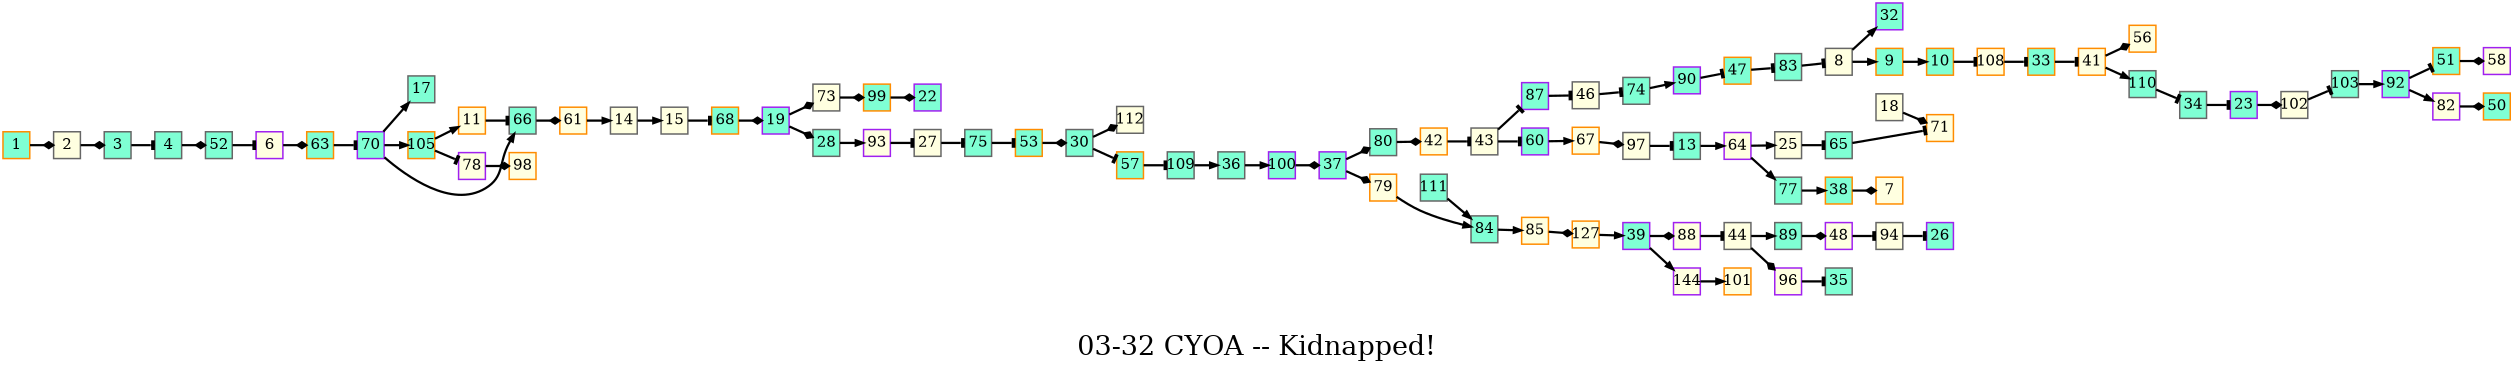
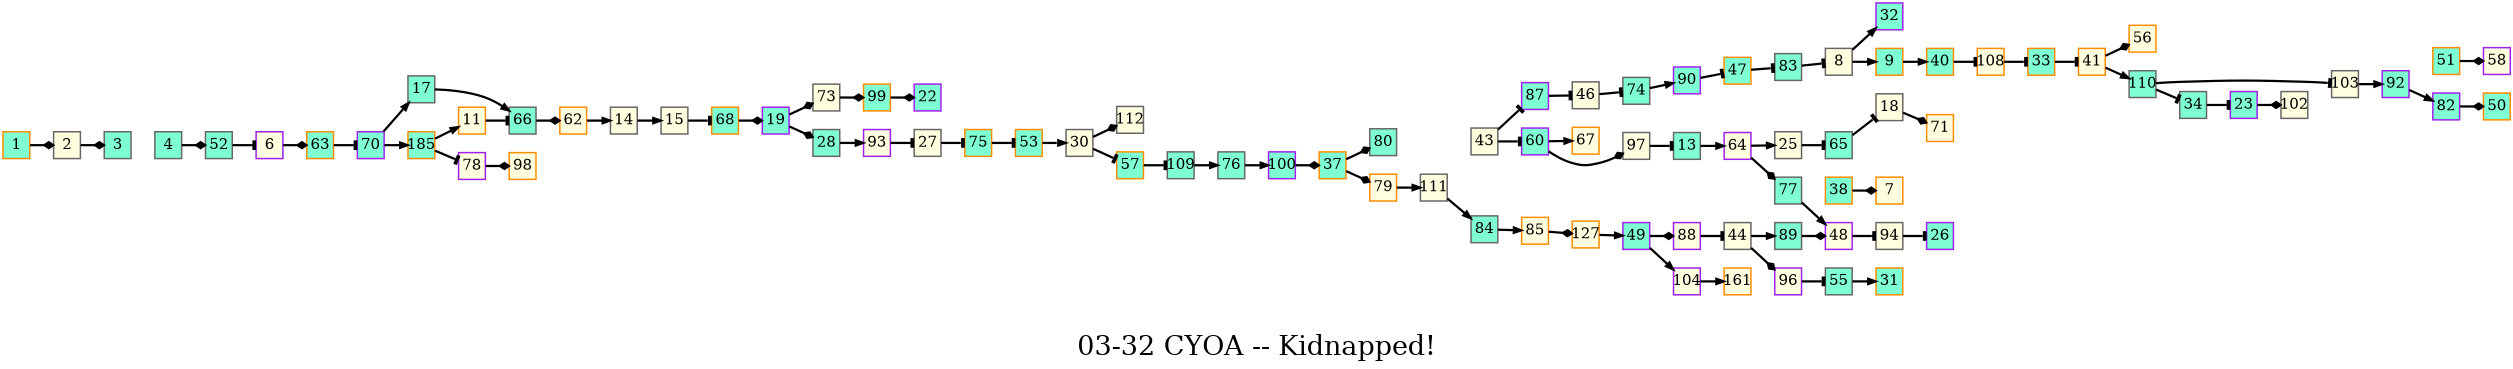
node "10": label "10" -> "40"
edge "92" -> "51": removed
node "103": fillcolor aquamarine -> lightyellow
edge "102" -> "103": now "110" -> "103"
node "82": fillcolor lightyellow -> aquamarine
node "61": label "61" -> "62"
edge "65" -> "71": now "65" -> "18"
node "42": removed
node "75": color gray40 -> darkorange
edge "53" -> "30": arrowhead diamond -> normal
node "30": fillcolor aquamarine -> lightyellow
edge "67" -> "97": now "60" -> "97"
edge "3" -> "4": removed
node "105": label "105" -> "185"
node "36": label "36" -> "76"
node "37": color purple -> darkorange
edge "64" -> "77": arrowhead normal -> diamond
node "111": fillcolor aquamarine -> lightyellow
edge "77" -> "38": now "77" -> "48"
edge "70" -> "66": now "17" -> "66"
edge "79" -> "84": now "79" -> "111"
node "39": label "39" -> "49"
node "144": label "144" -> "104"
node "101": label "101" -> "161"
node "35": label "35" -> "55"
node "31": added
